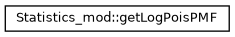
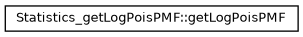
node "Statistics_mod::getLogPoisPMF": label "Statistics_mod::getLogPoisPMF" -> "Statistics_getLogPoisPMF::getLogPoisPMF"
